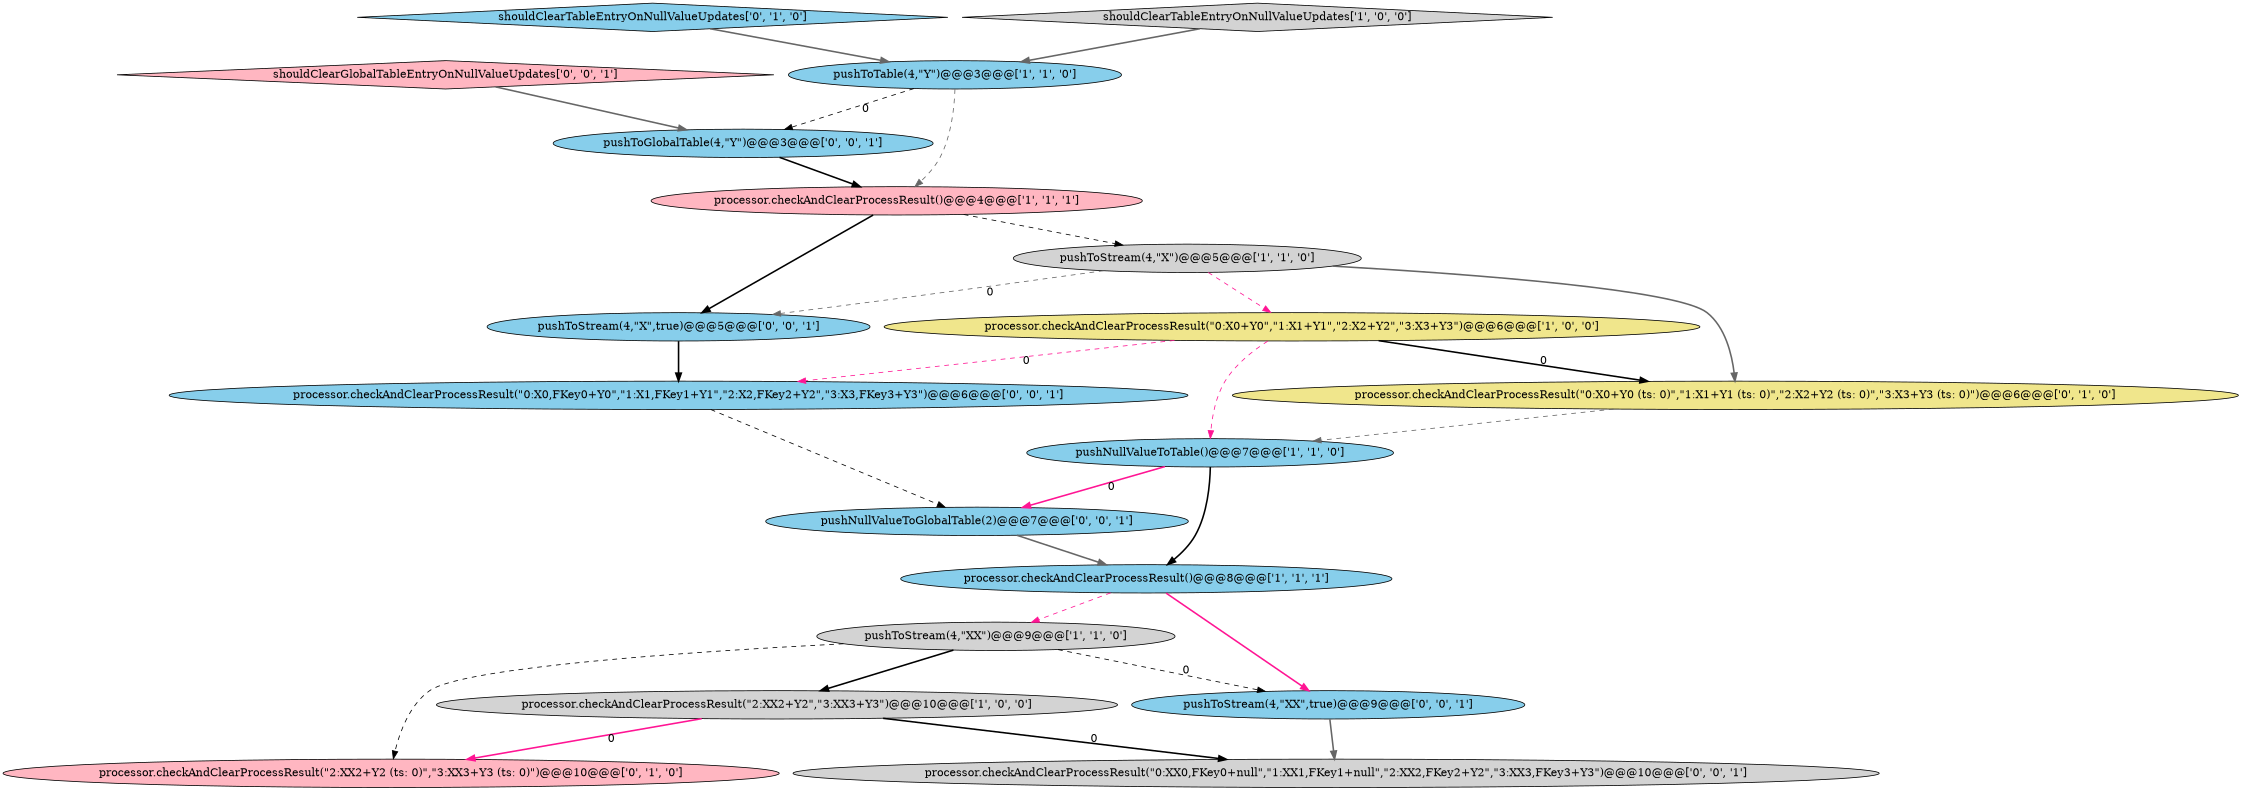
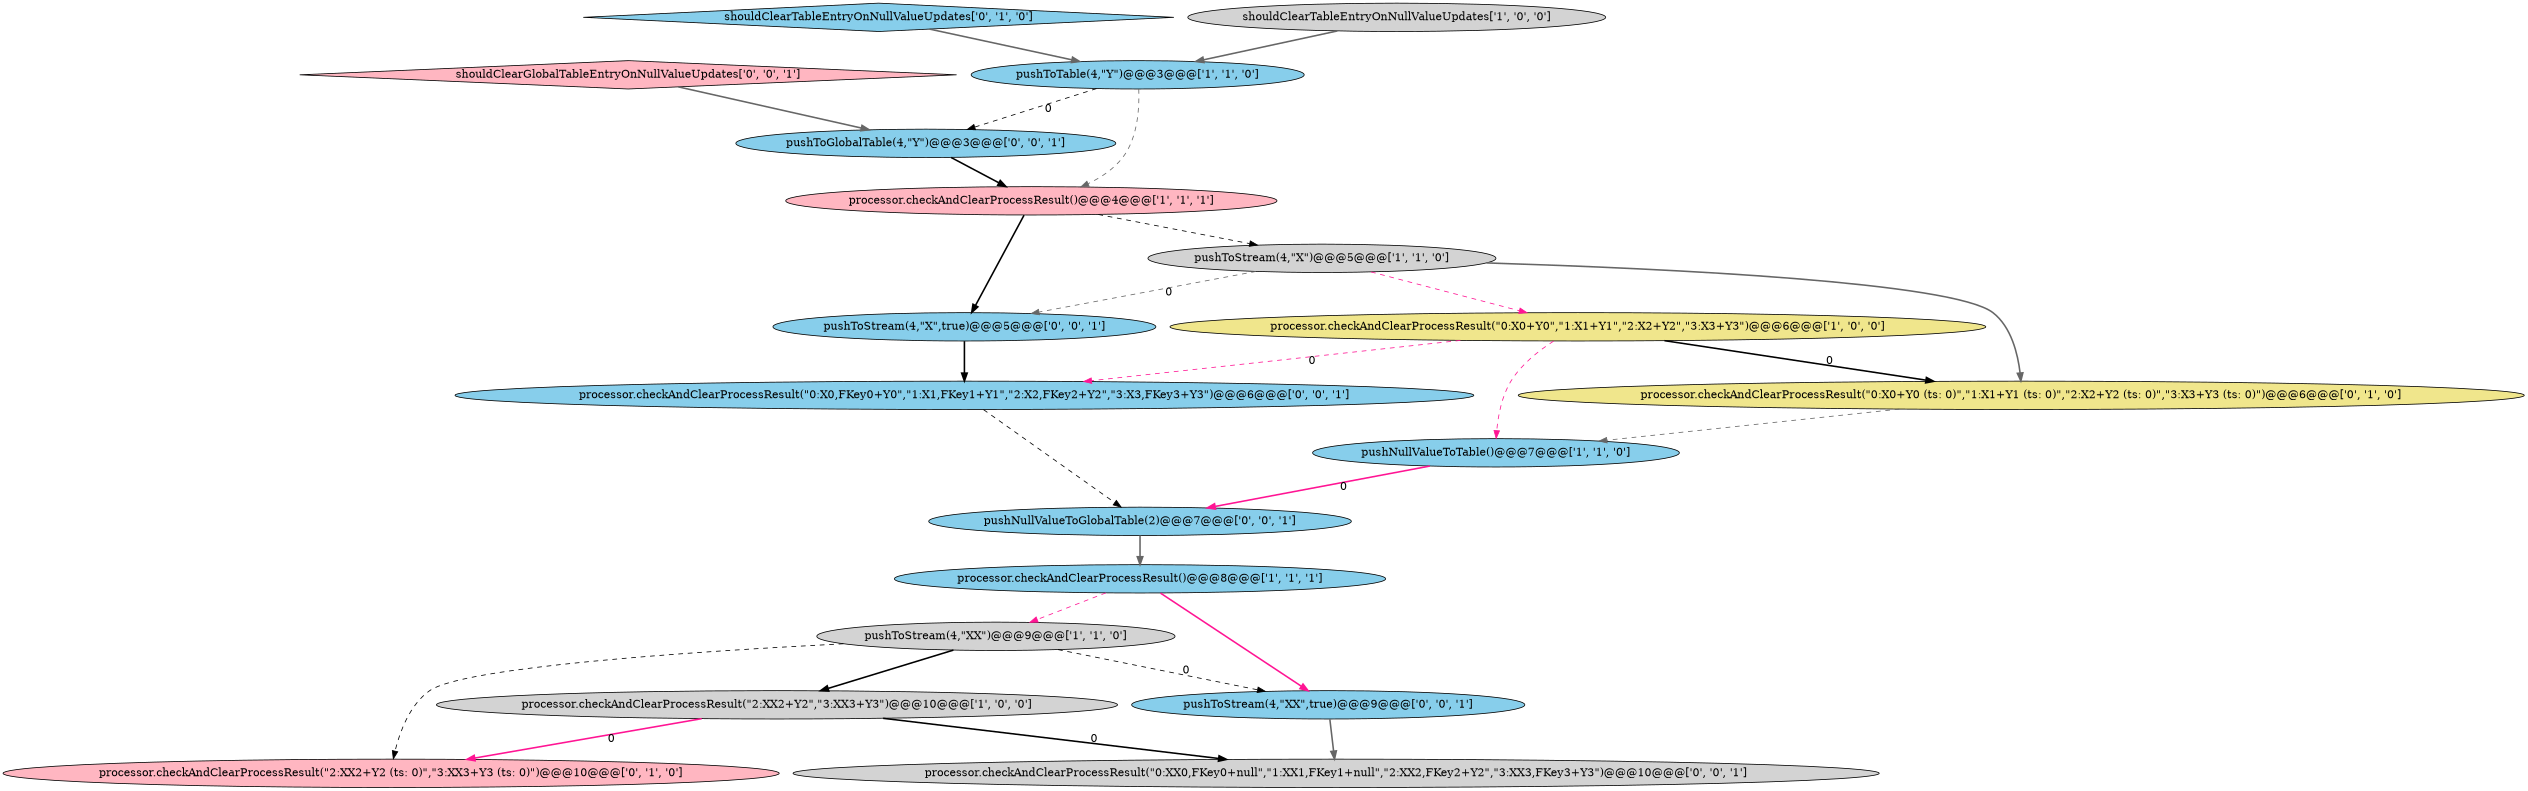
node "shouldClearTableEntryOnNullValueUpdates['1', '0', '0']": shape diamond -> ellipse
edge "pushNullValueToTable()@@@7@@@['1', '1', '0']" -> "processor.checkAndClearProcessResult()@@@8@@@['1', '1', '1']": removed
